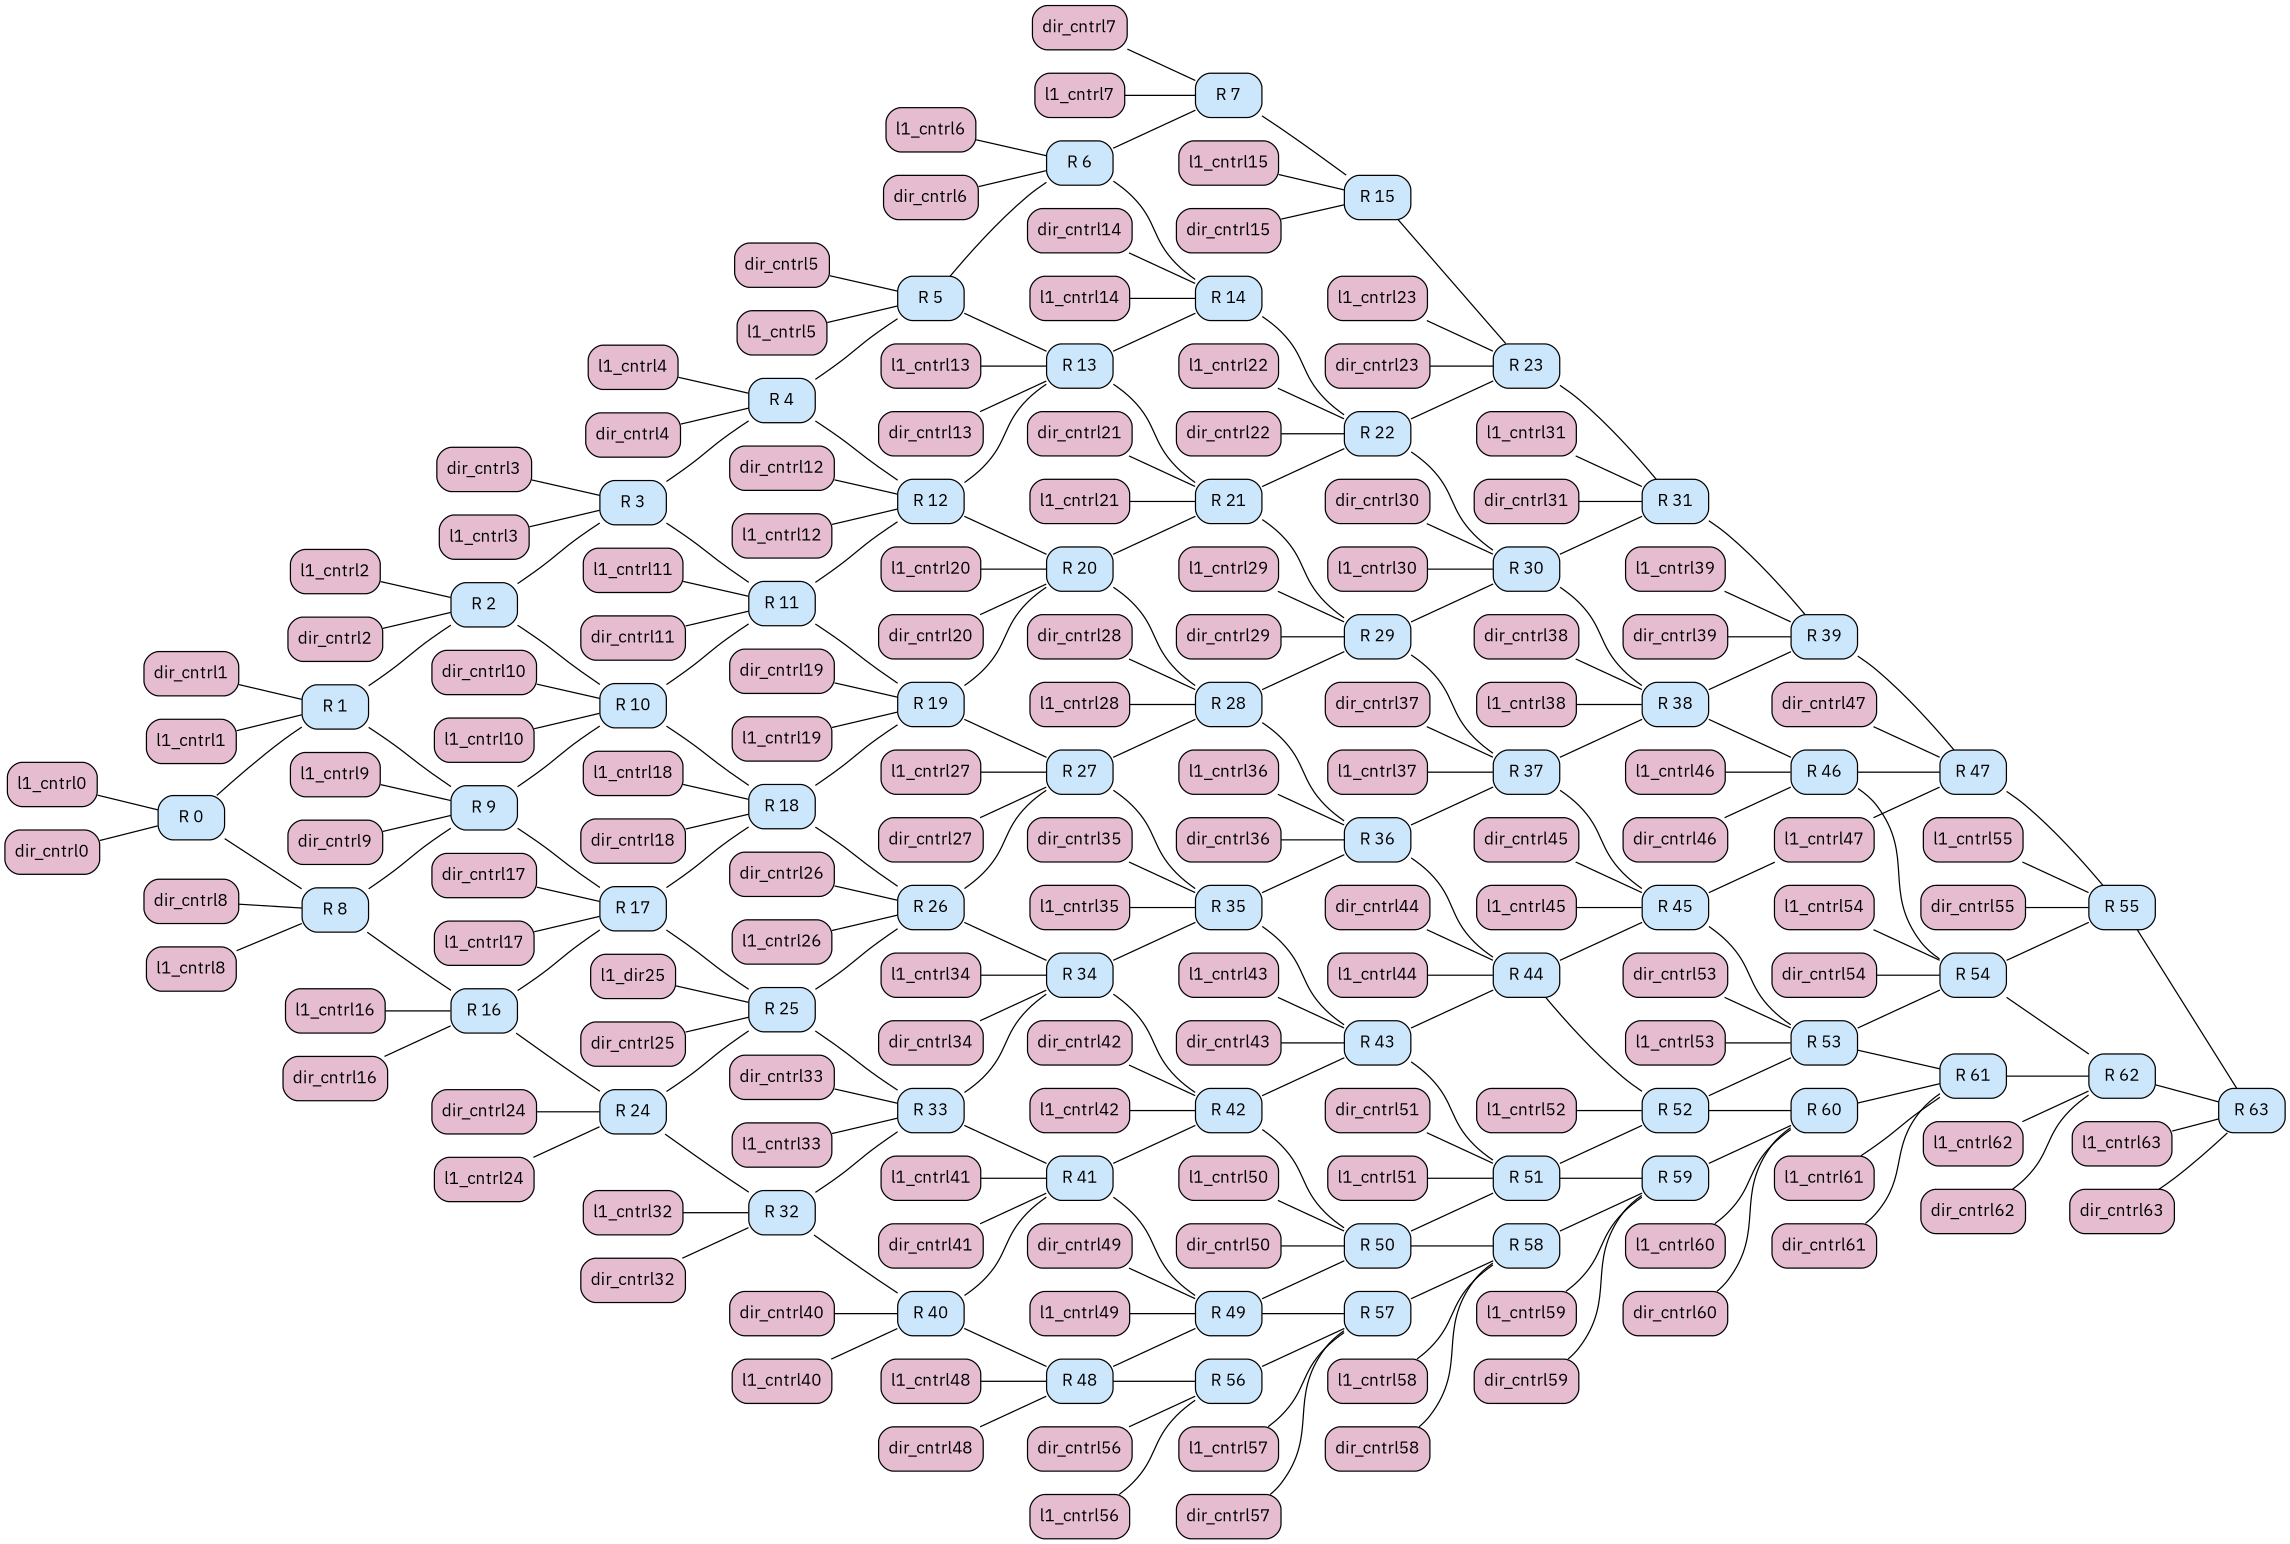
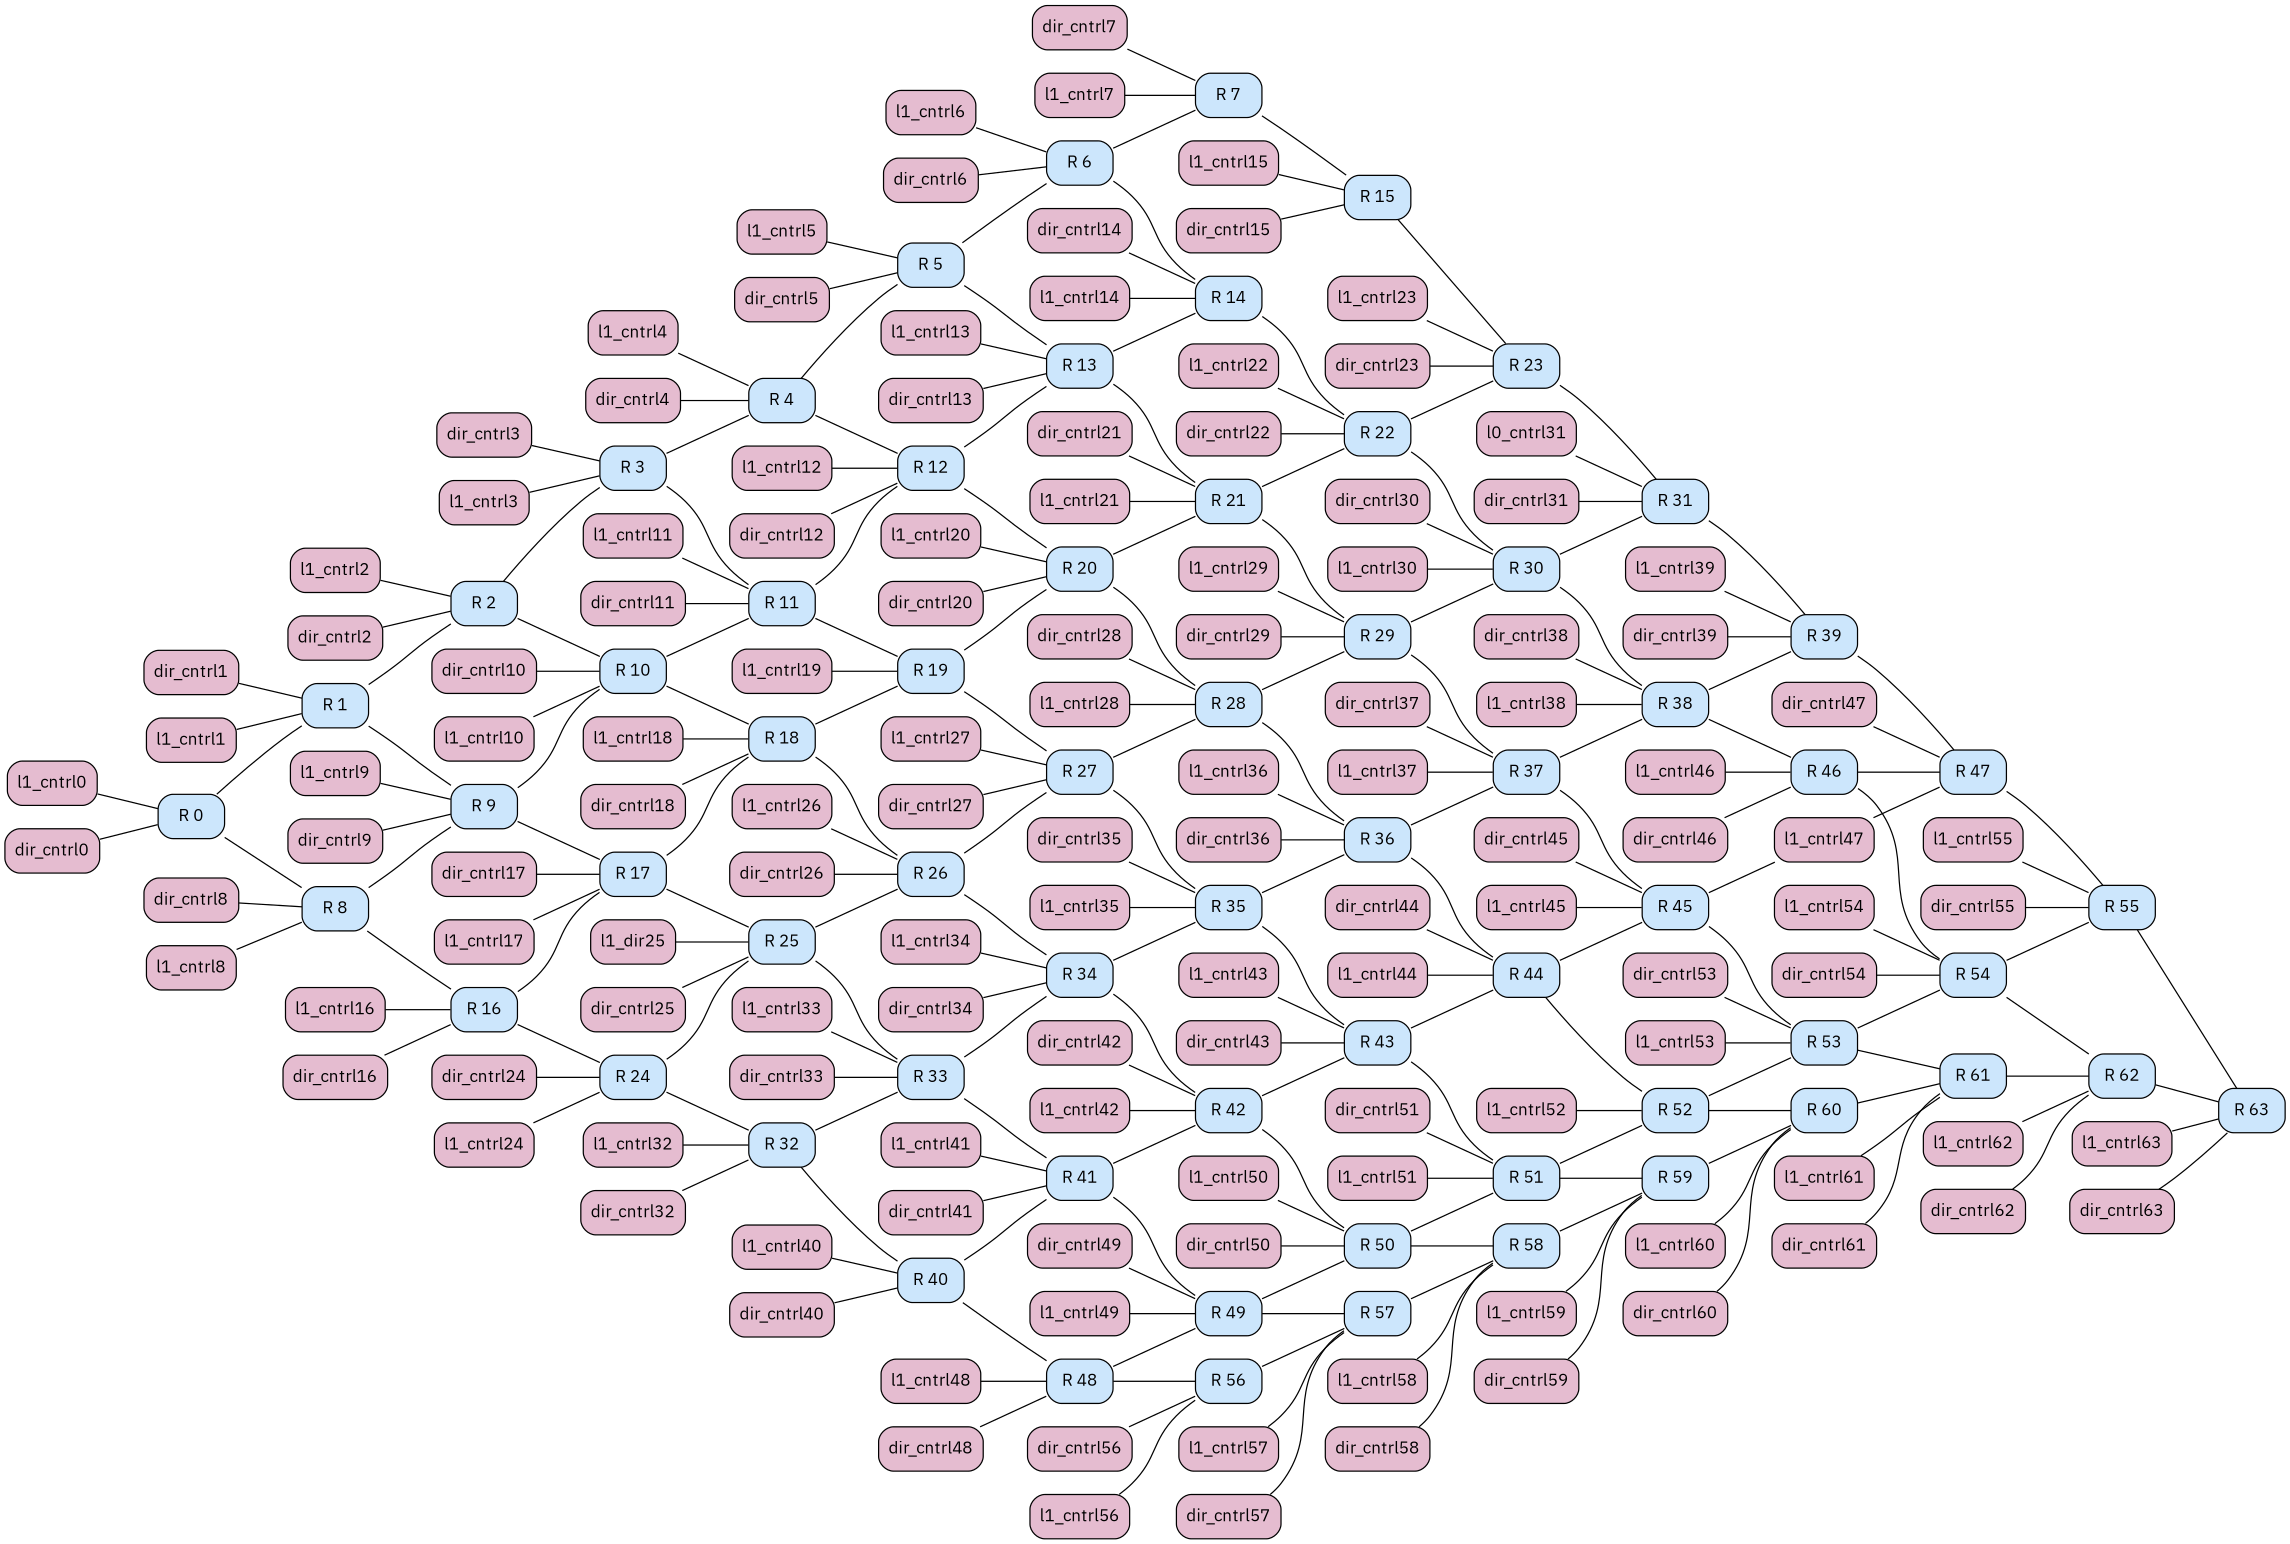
node "l1_cntrl31": label "l1_cntrl31" -> "l0_cntrl31"
node "dir_cntrl19": removed
